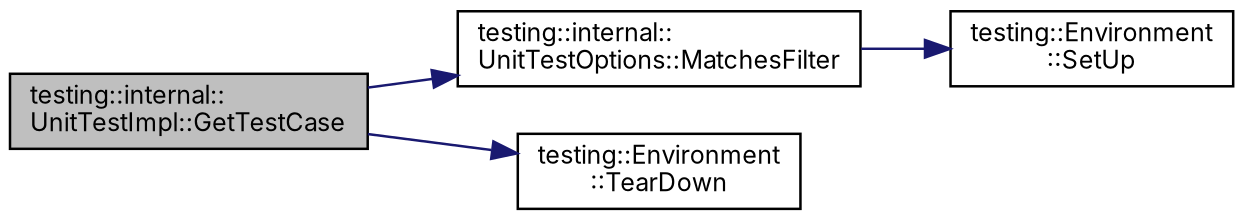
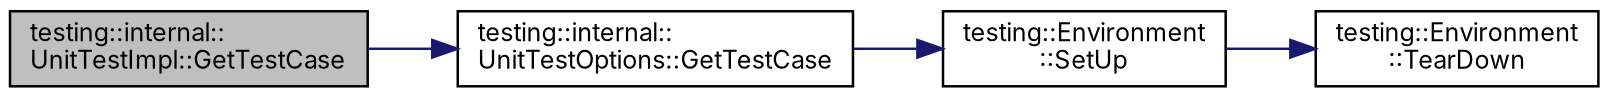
node "testing::internal:: UnitTestOptions::MatchesFilter": label "testing::internal:: UnitTestOptions::MatchesFilter" -> "testing::internal:: UnitTestOptions::GetTestCase"
edge "testing::internal:: UnitTestImpl::GetTestCase" -> "testing::Environment ::TearDown": now "testing::Environment ::SetUp" -> "testing::Environment ::TearDown"
